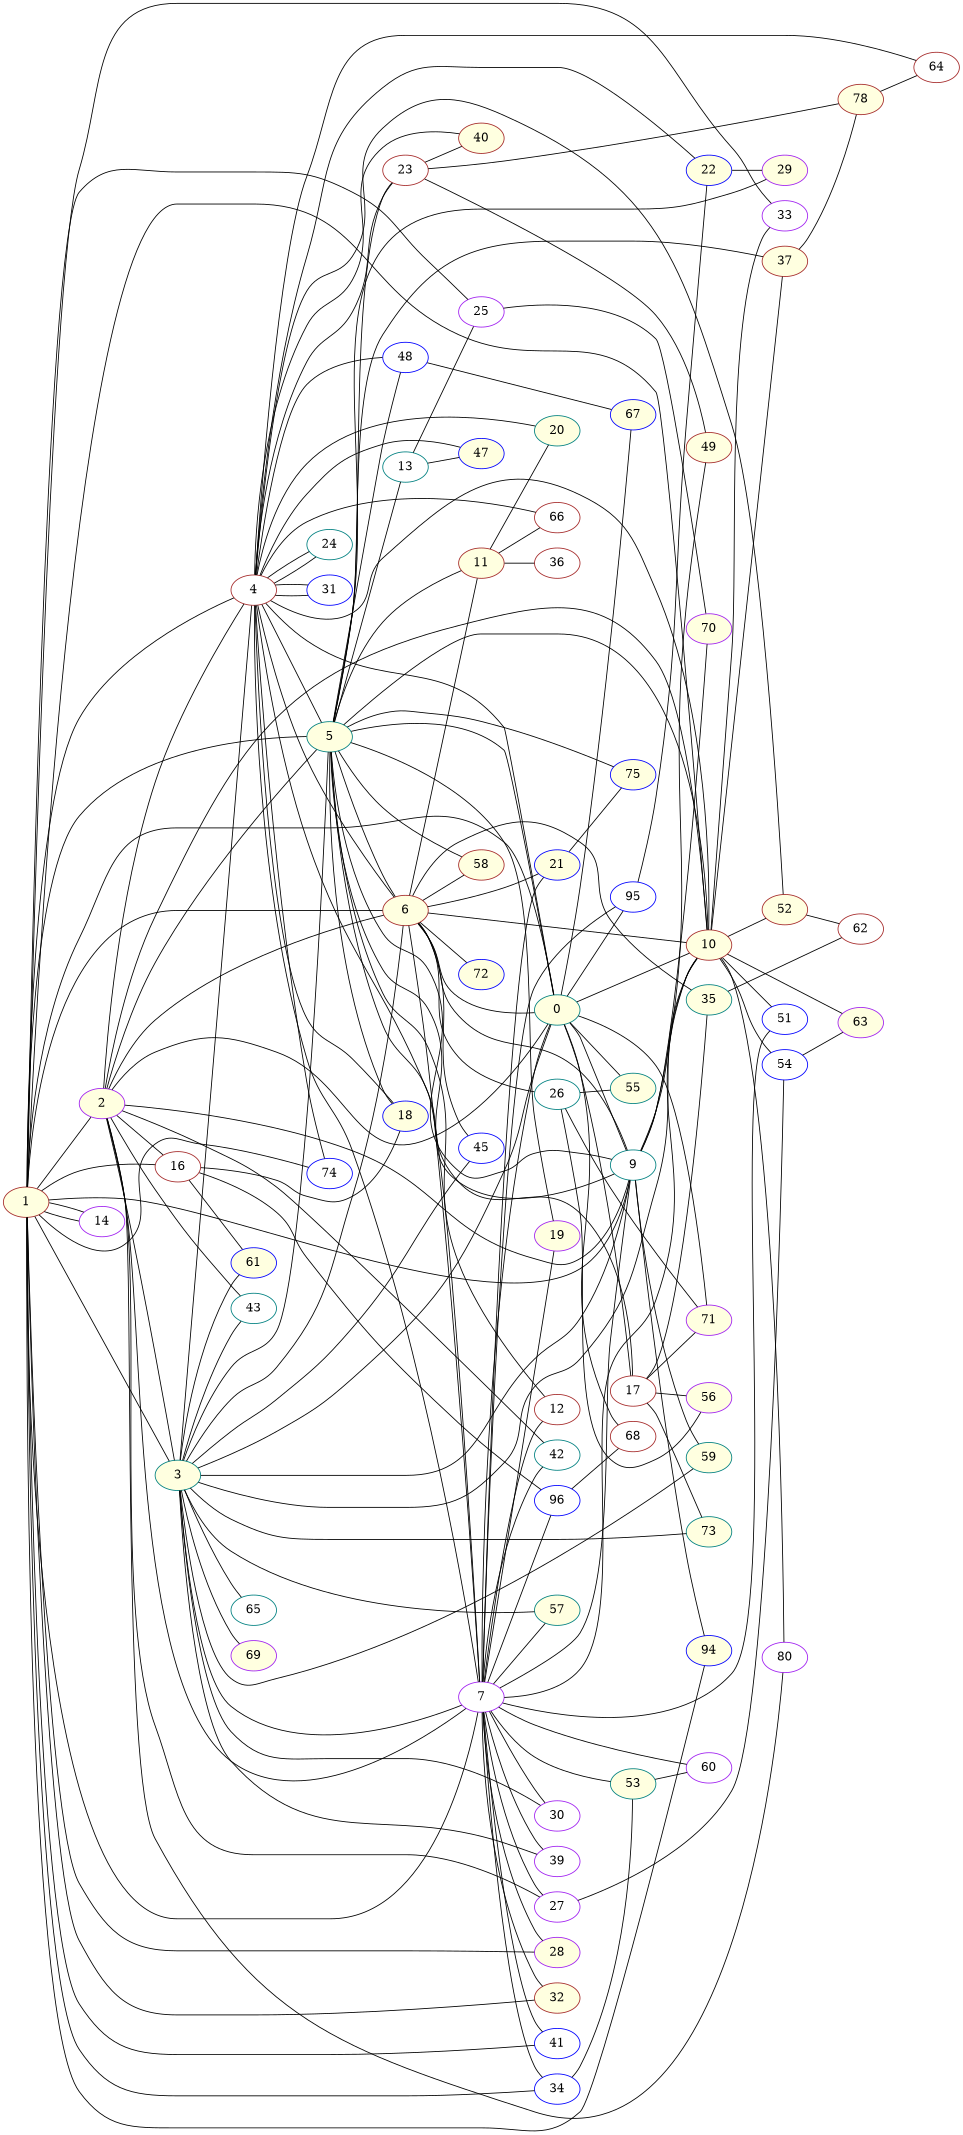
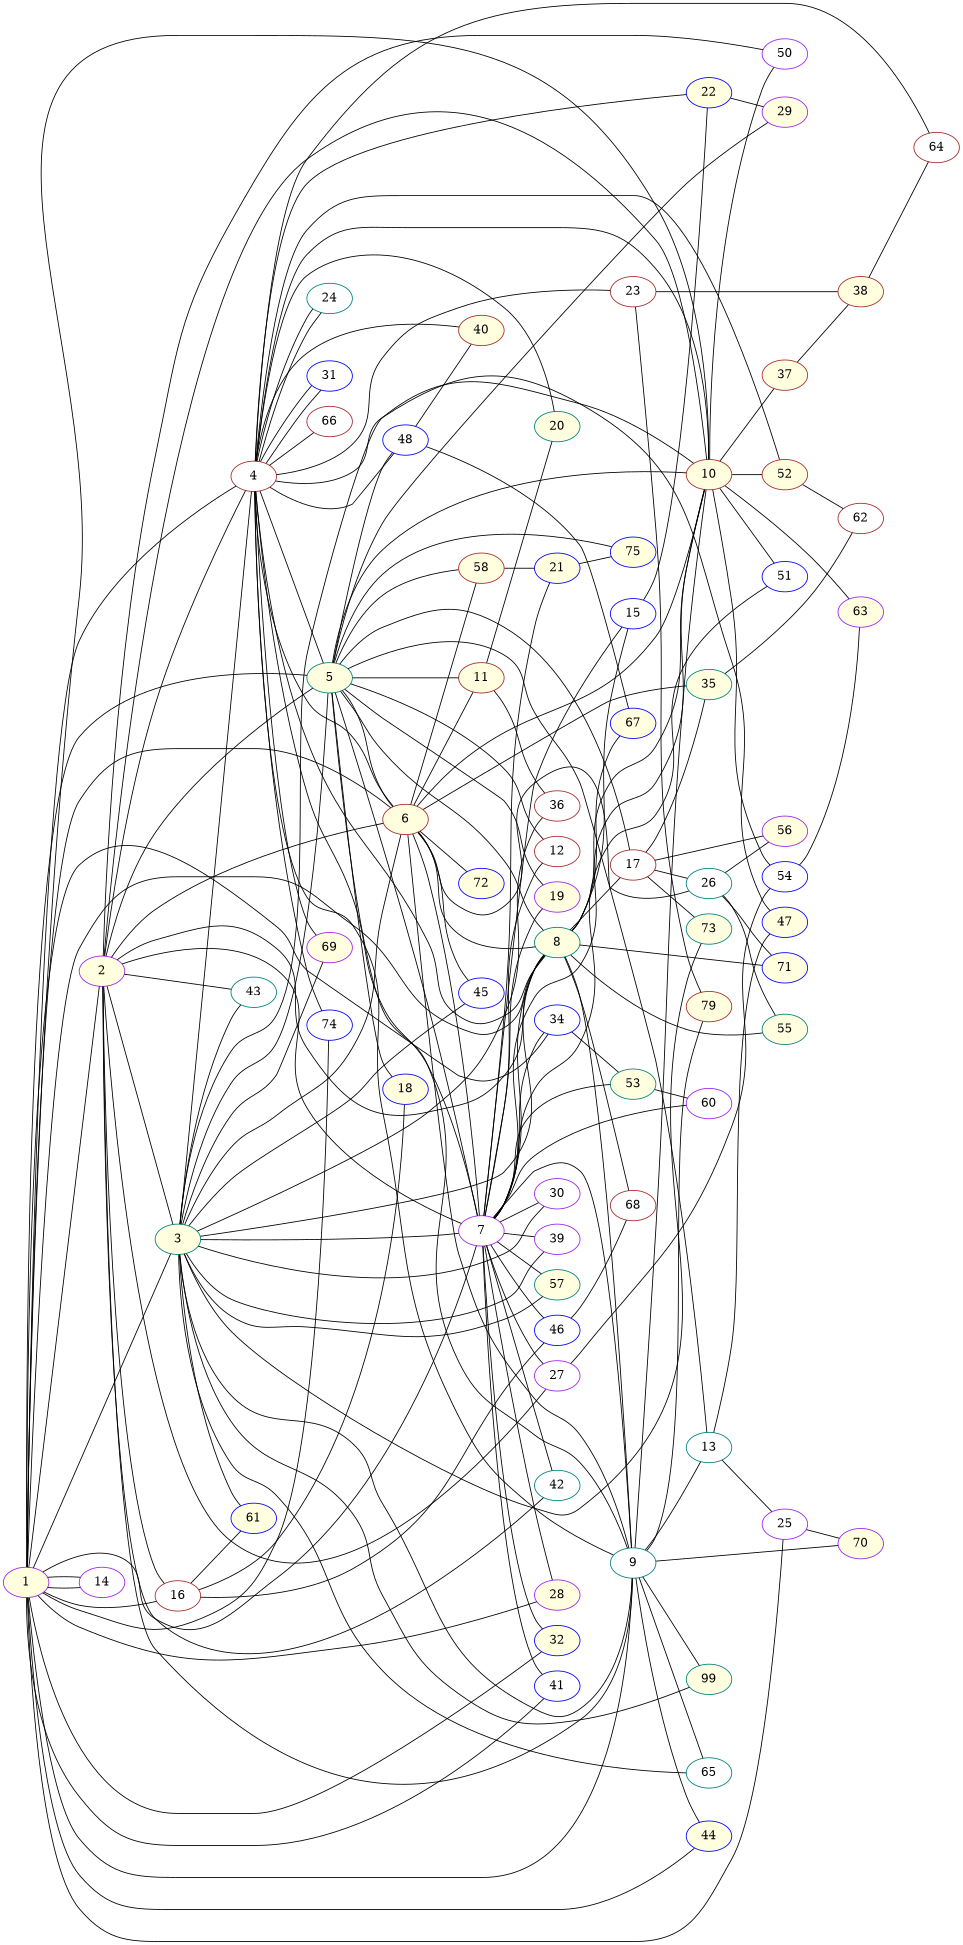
node "78": label "78" -> "38"
edge "40" -- "23": now "40" -- "48"
node "33": removed
edge "37" -- "5": removed
edge "23" -- "5": removed
node "49": label "49" -> "79"
edge "66" -- "11": removed
edge "21" -- "6": now "21" -- "58"
node "95": label "95" -> "15"
edge "4" -- "18": now "4" -- "69"
node "0": label "0" -> "8"
edge "36" -- "3": added
node "1": color brown -> purple
node "71": color purple -> blue
edge "71" -- "17": now "26" -- "17"
node "59": label "59" -> "99"
node "96": label "96" -> "46"
edge "13" -- "9": added
node "94": label "94" -> "44"
node "80": label "80" -> "50"
edge "9" -- "65": added
node "32": color brown -> blue
